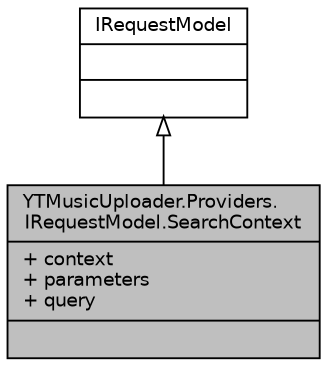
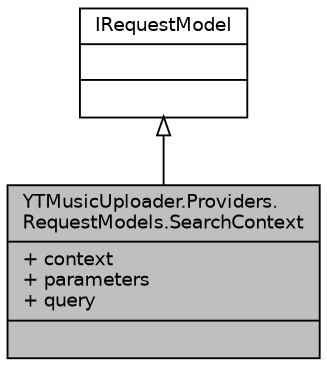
node "YTMusicUploader.Providers.": text "IRequestModel.SearchContext" -> "RequestModels.SearchContext"
